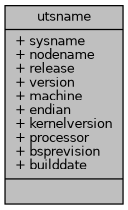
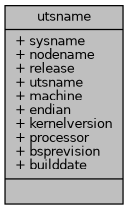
node "utsname": text "+ version" -> "+ utsname"
